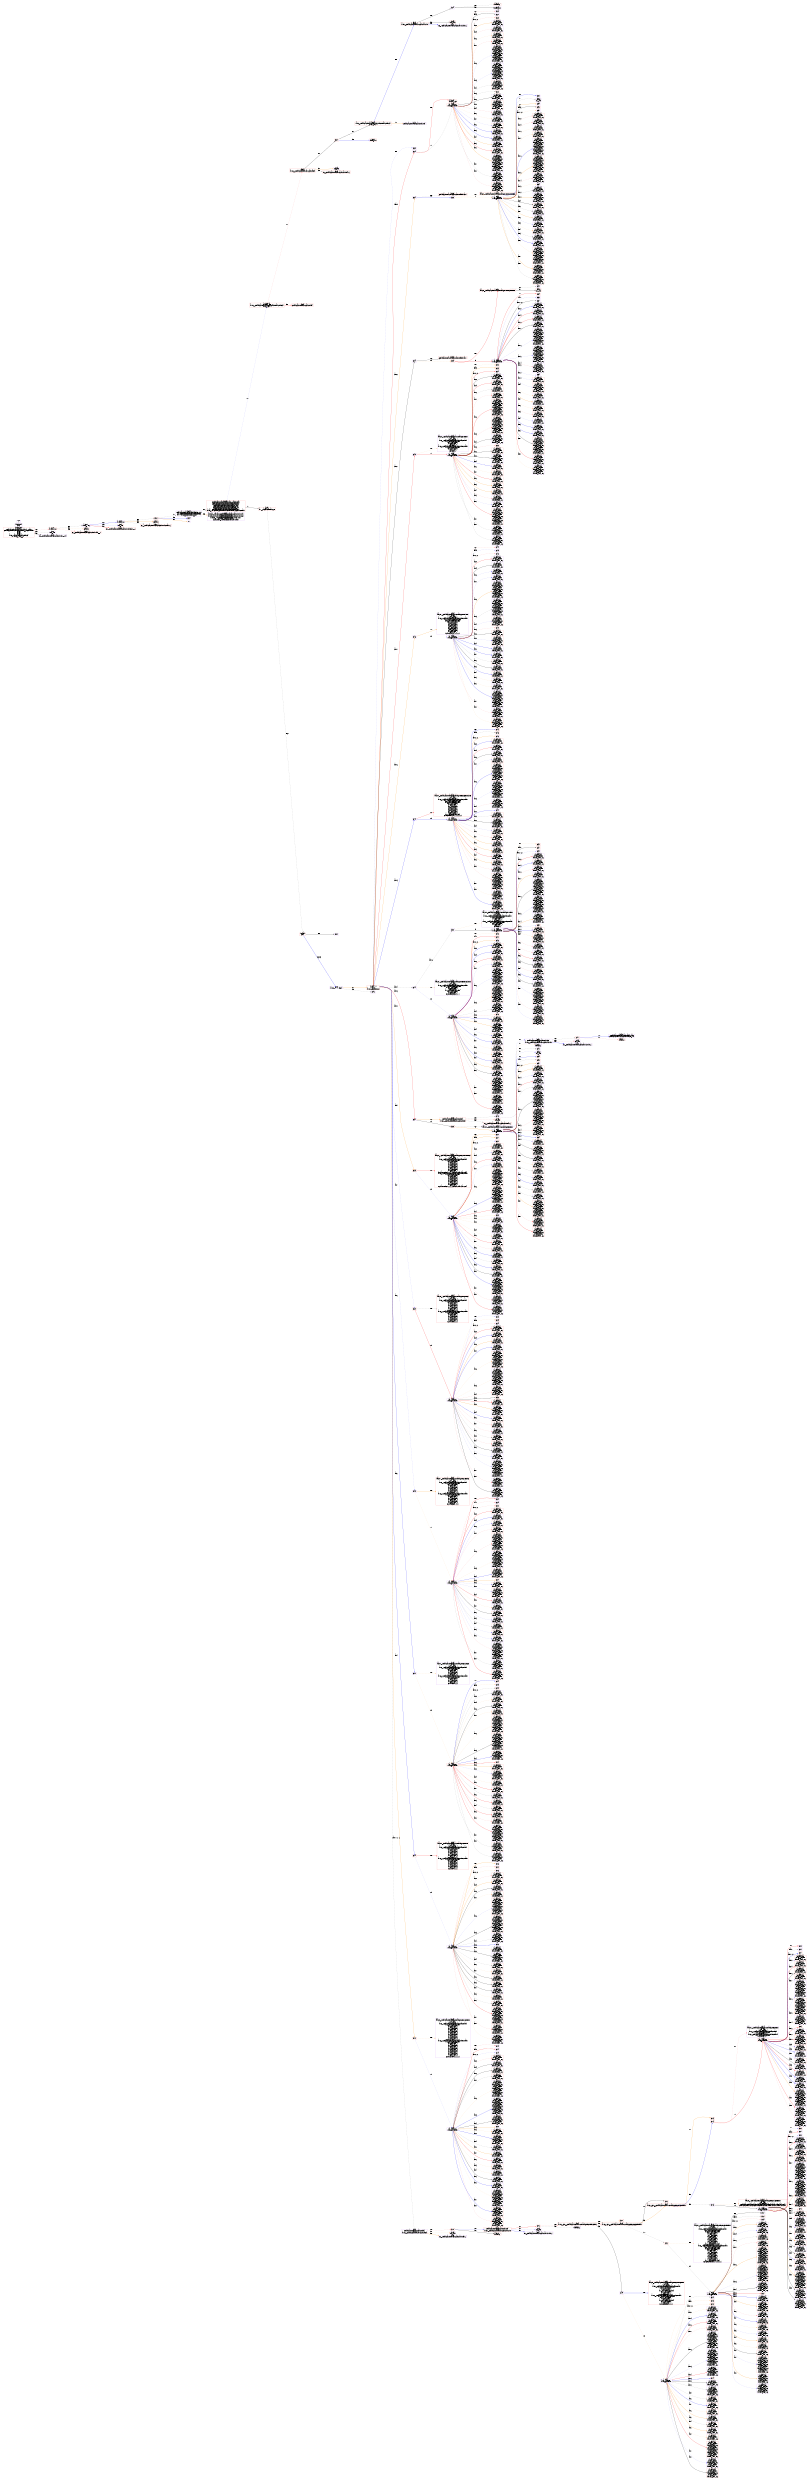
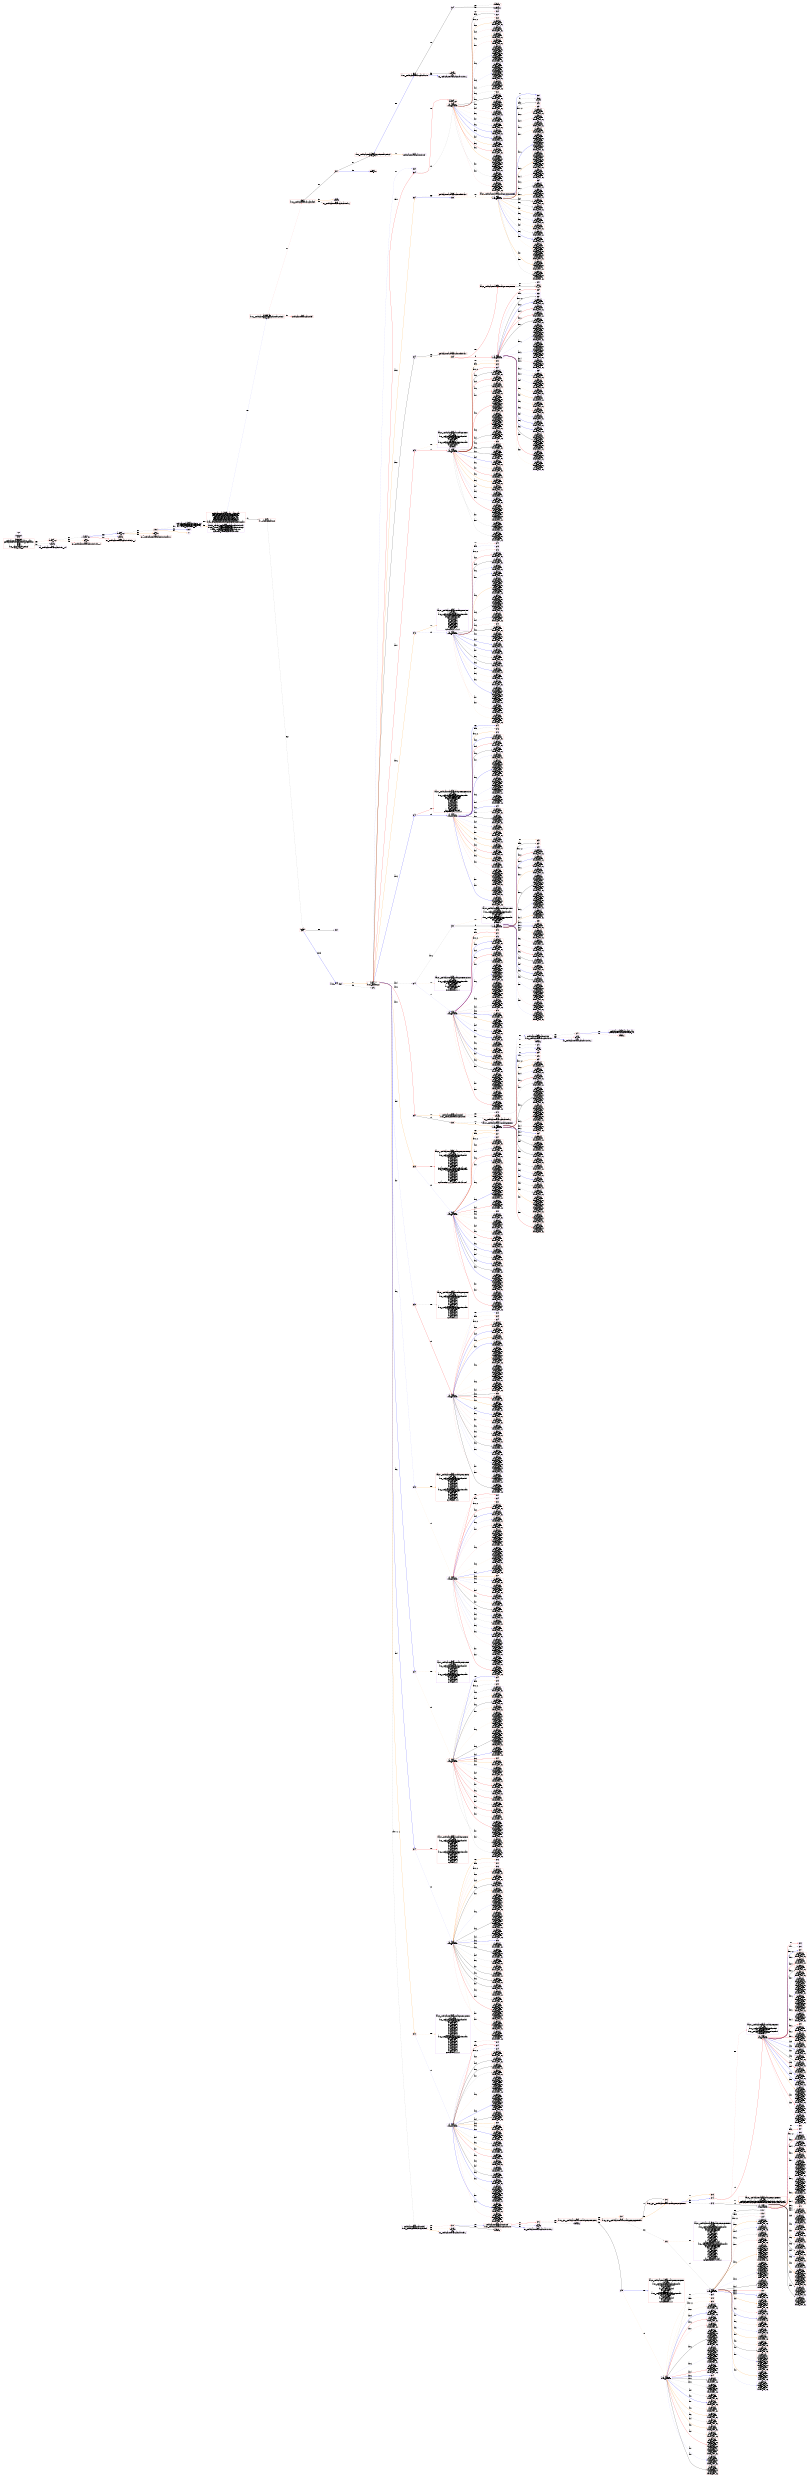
node "(83599)": removed
